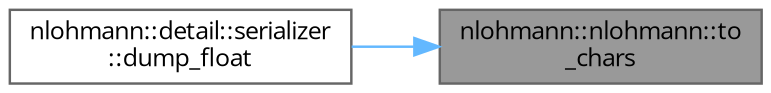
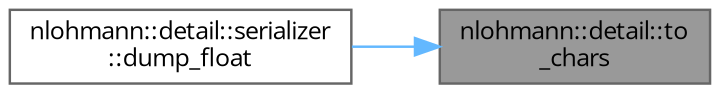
node "nlohmann::nlohmann::to _chars": label "nlohmann::nlohmann::to _chars" -> "nlohmann::detail::to _chars"
